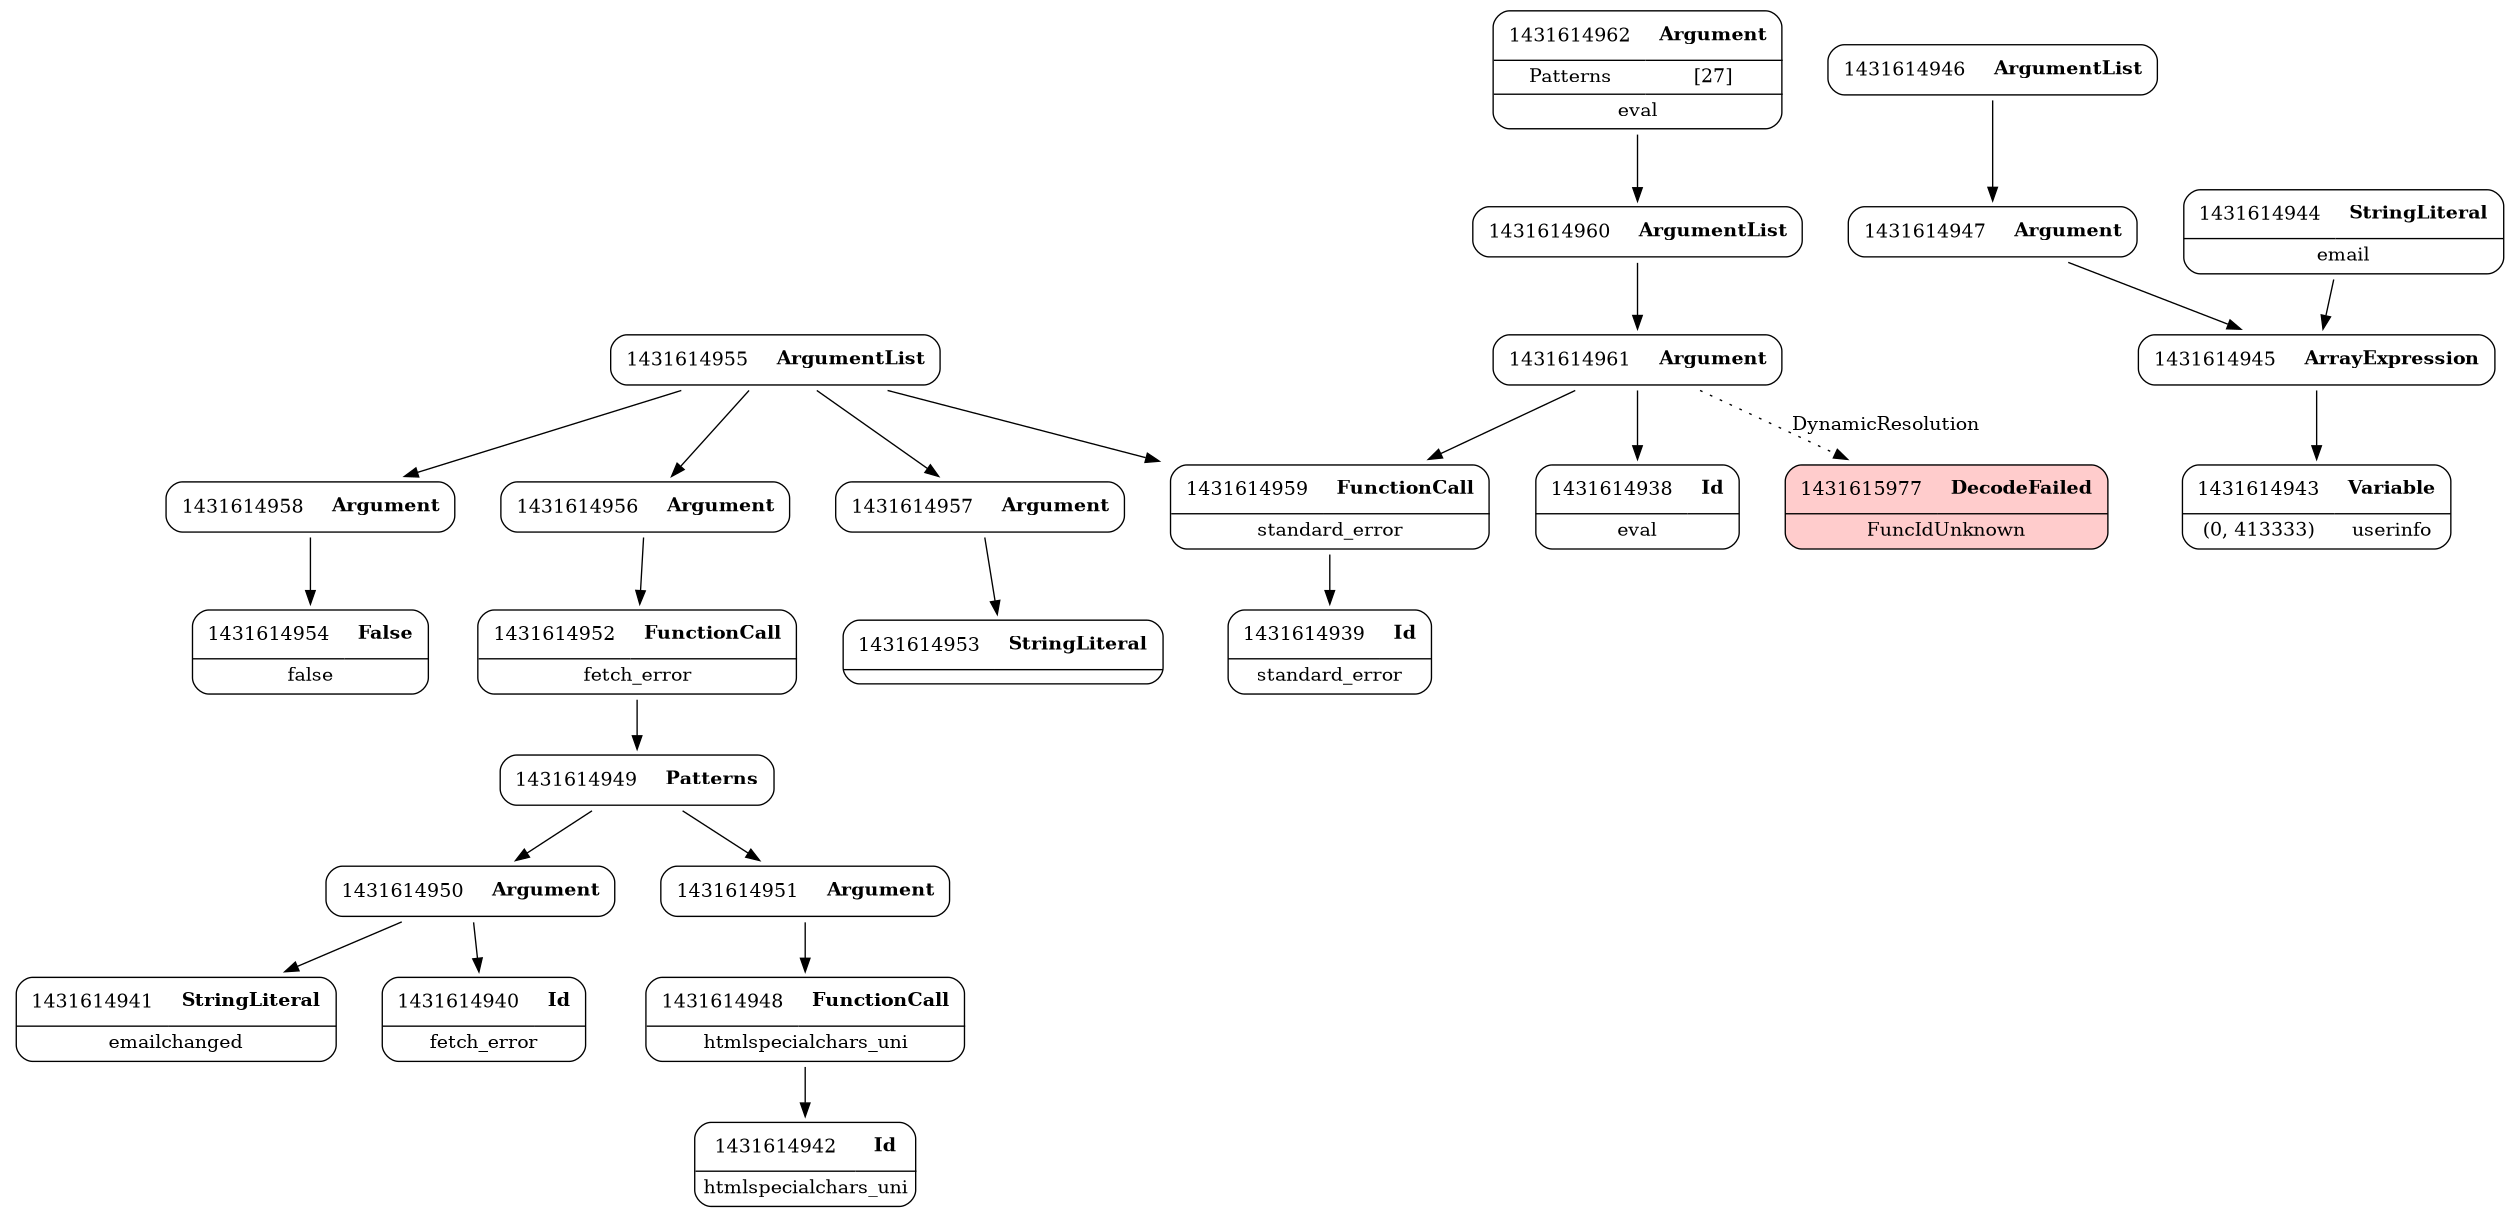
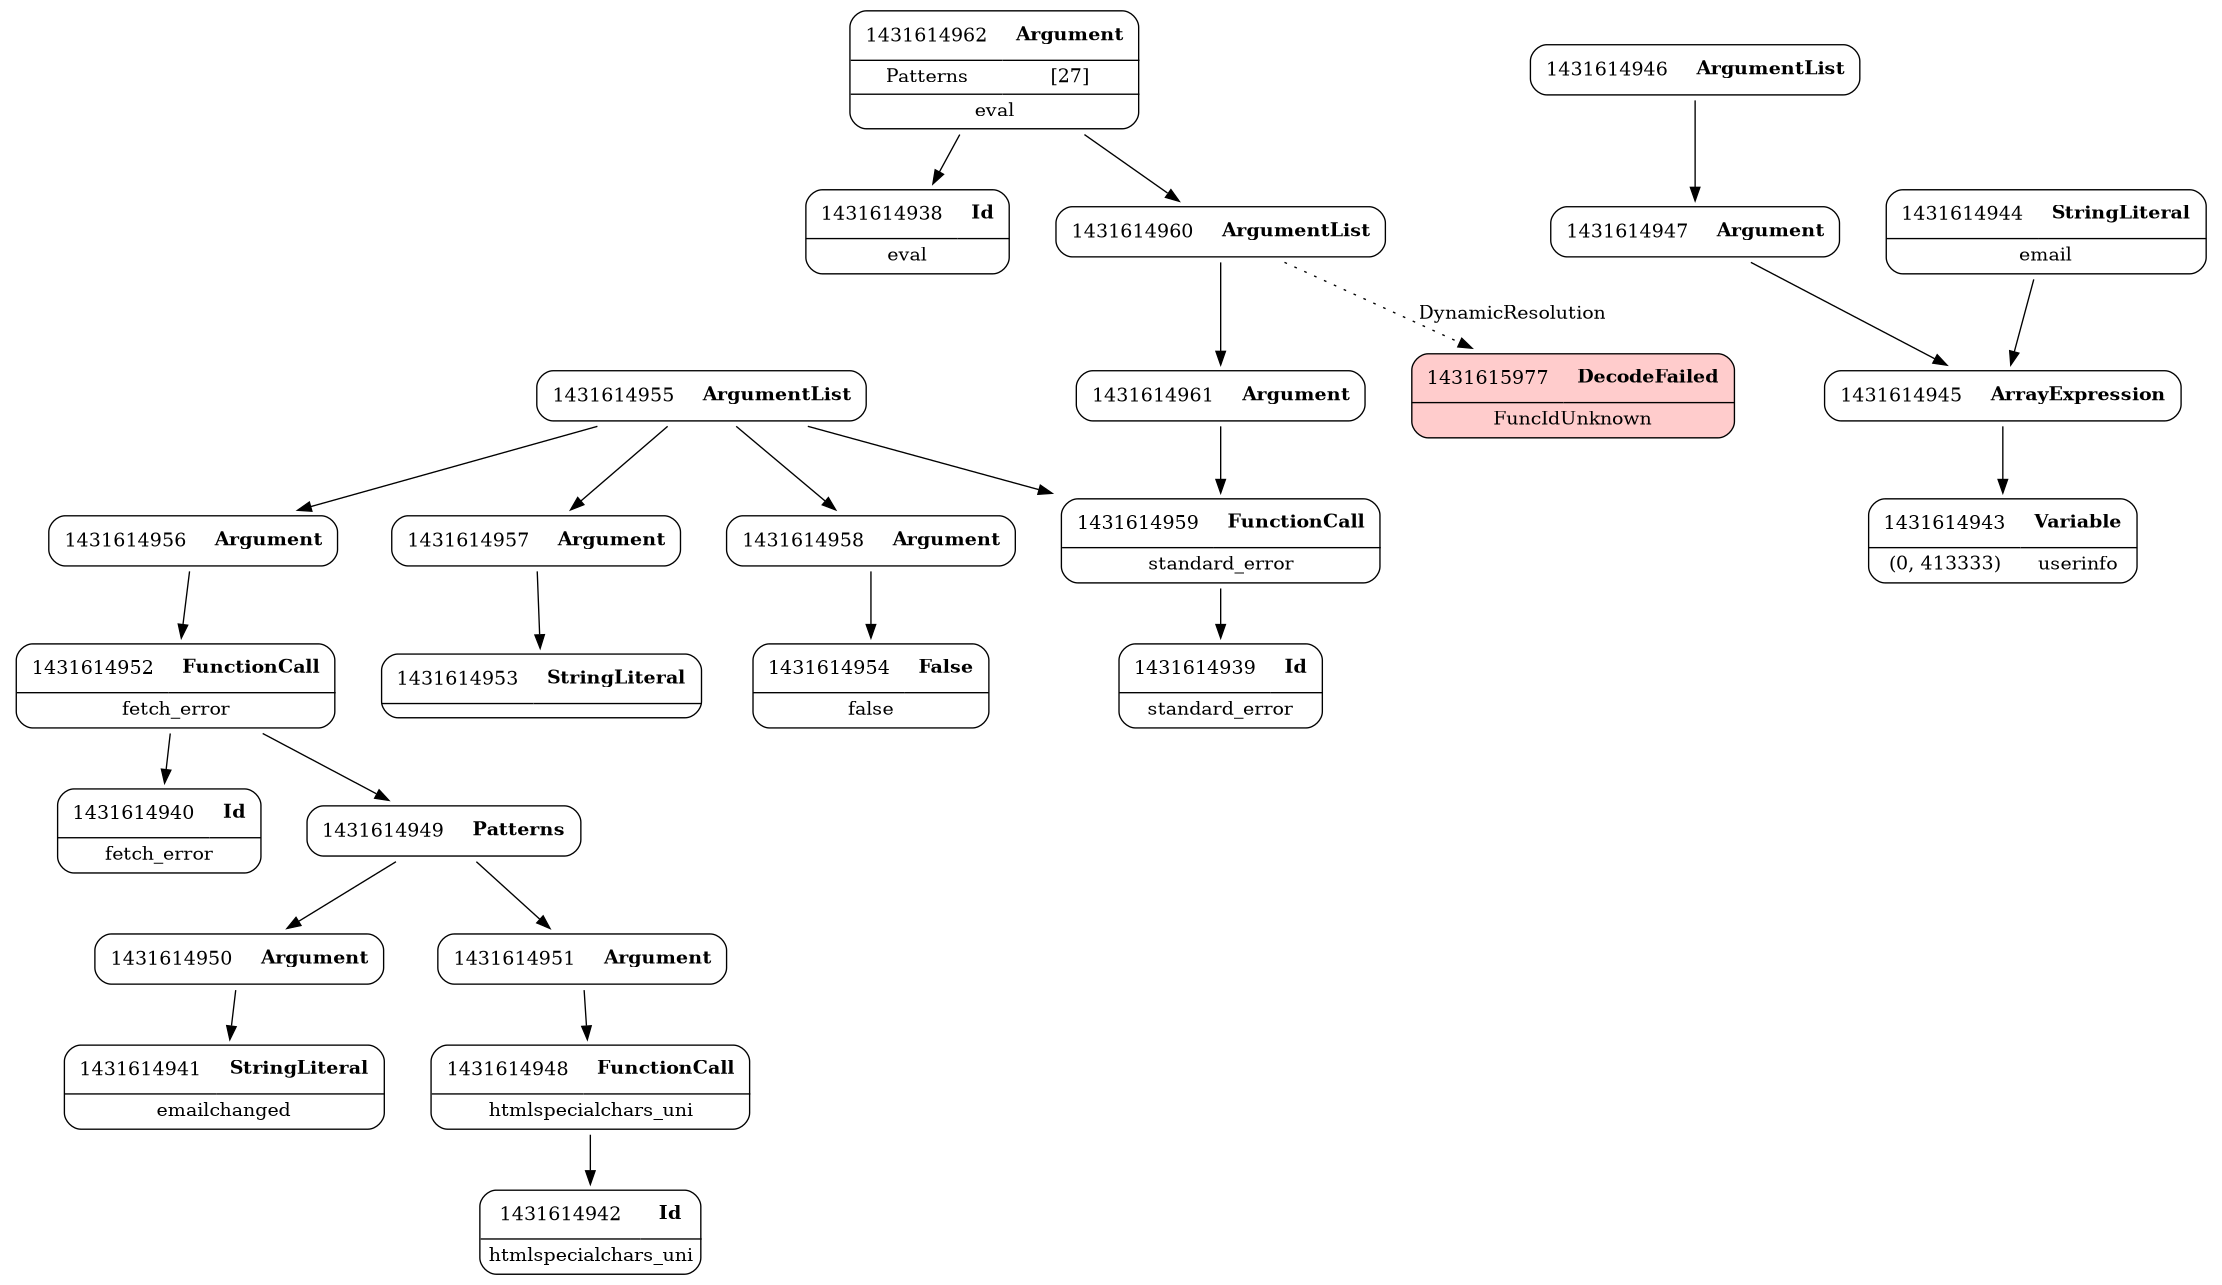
edge "1431614961" -> "1431614938": now "1431614962" -> "1431614938"
edge "1431614961" -> "1431615977": now "1431614960" -> "1431615977"
edge "1431614950" -> "1431614940": now "1431614952" -> "1431614940"
